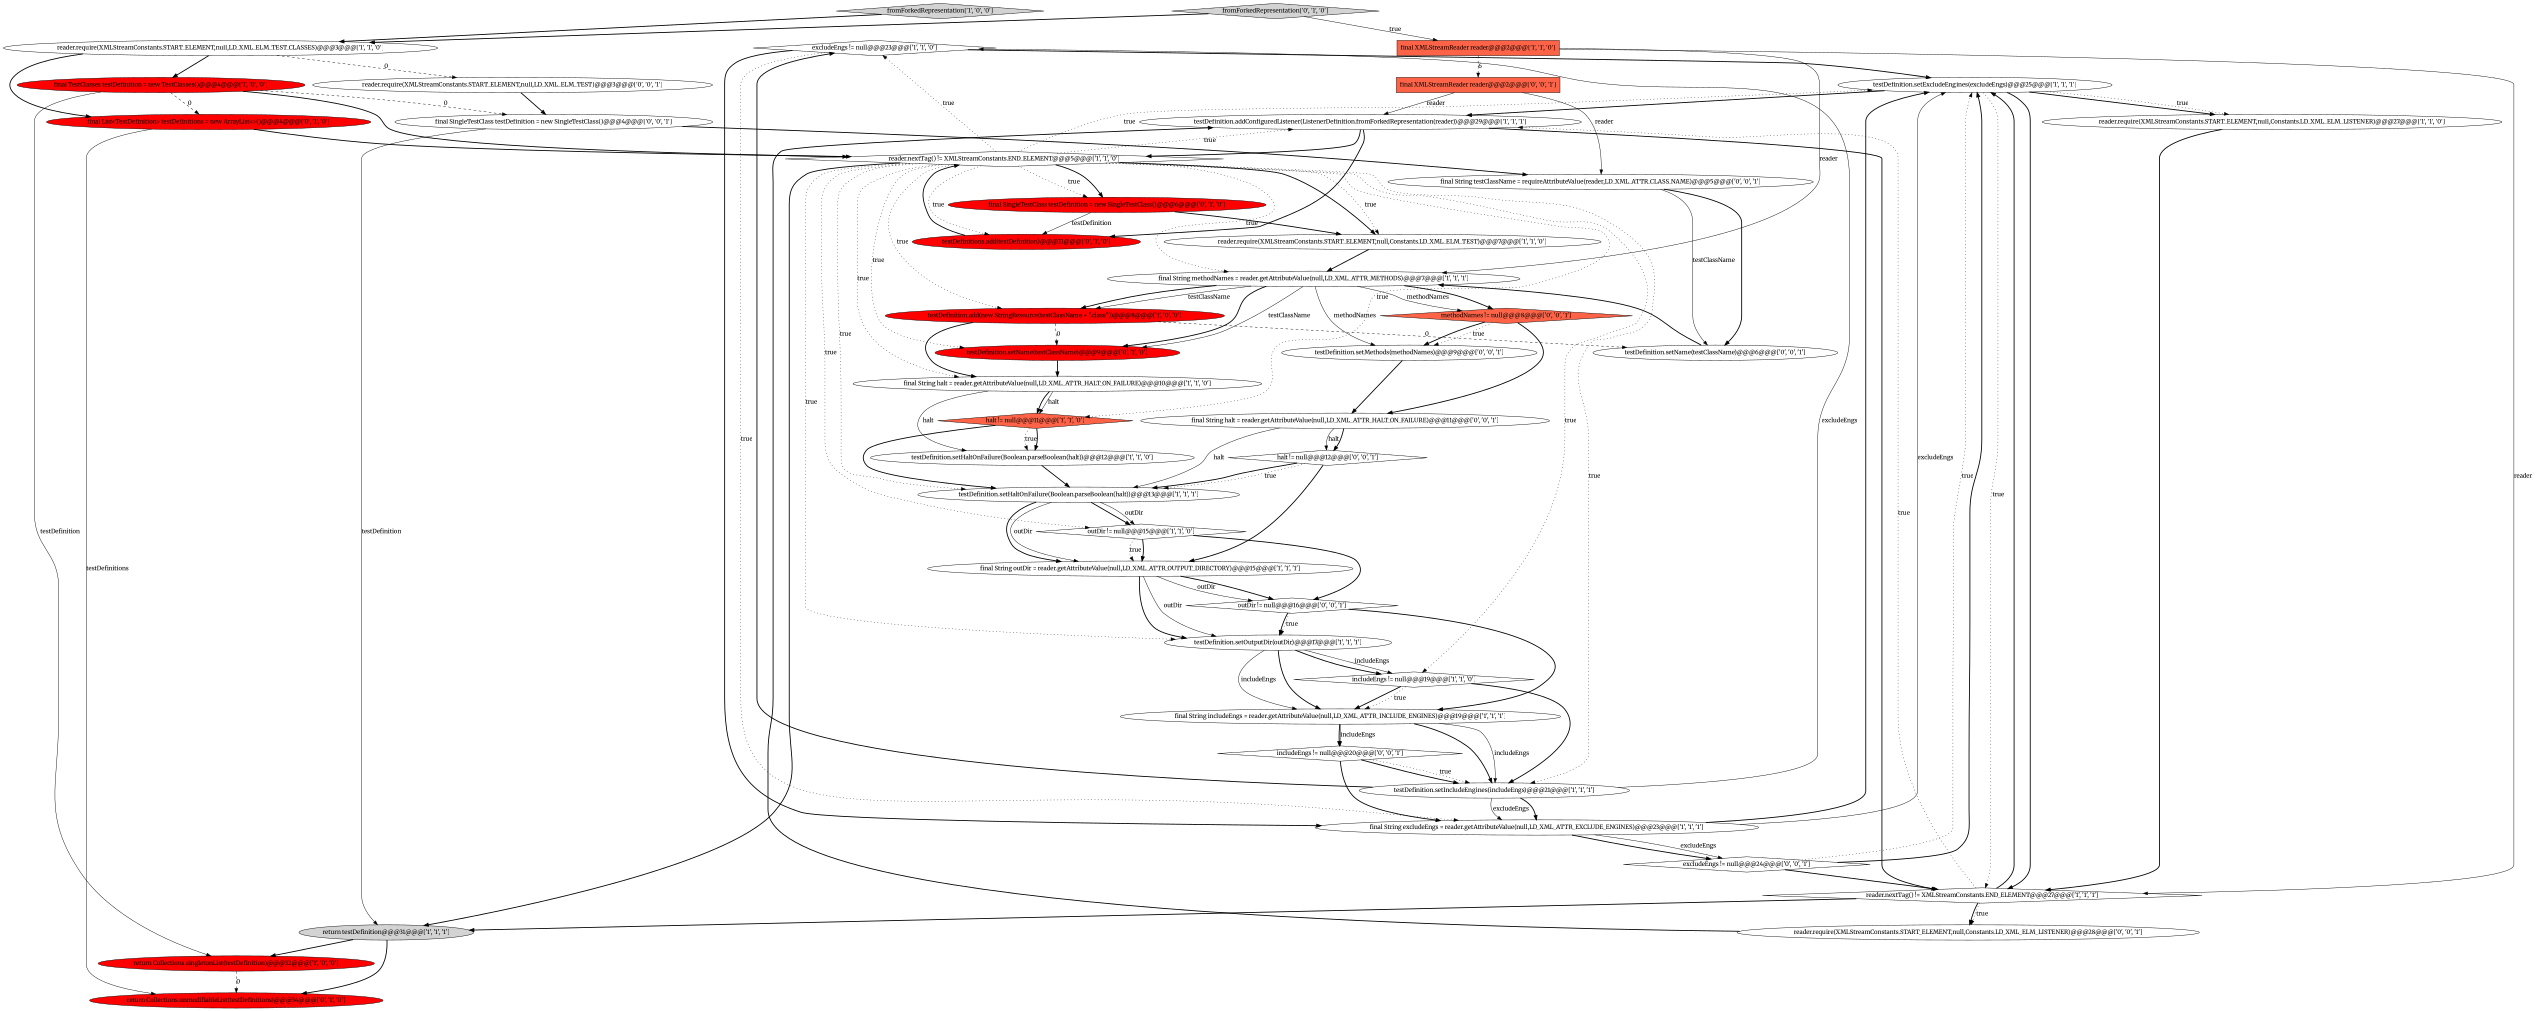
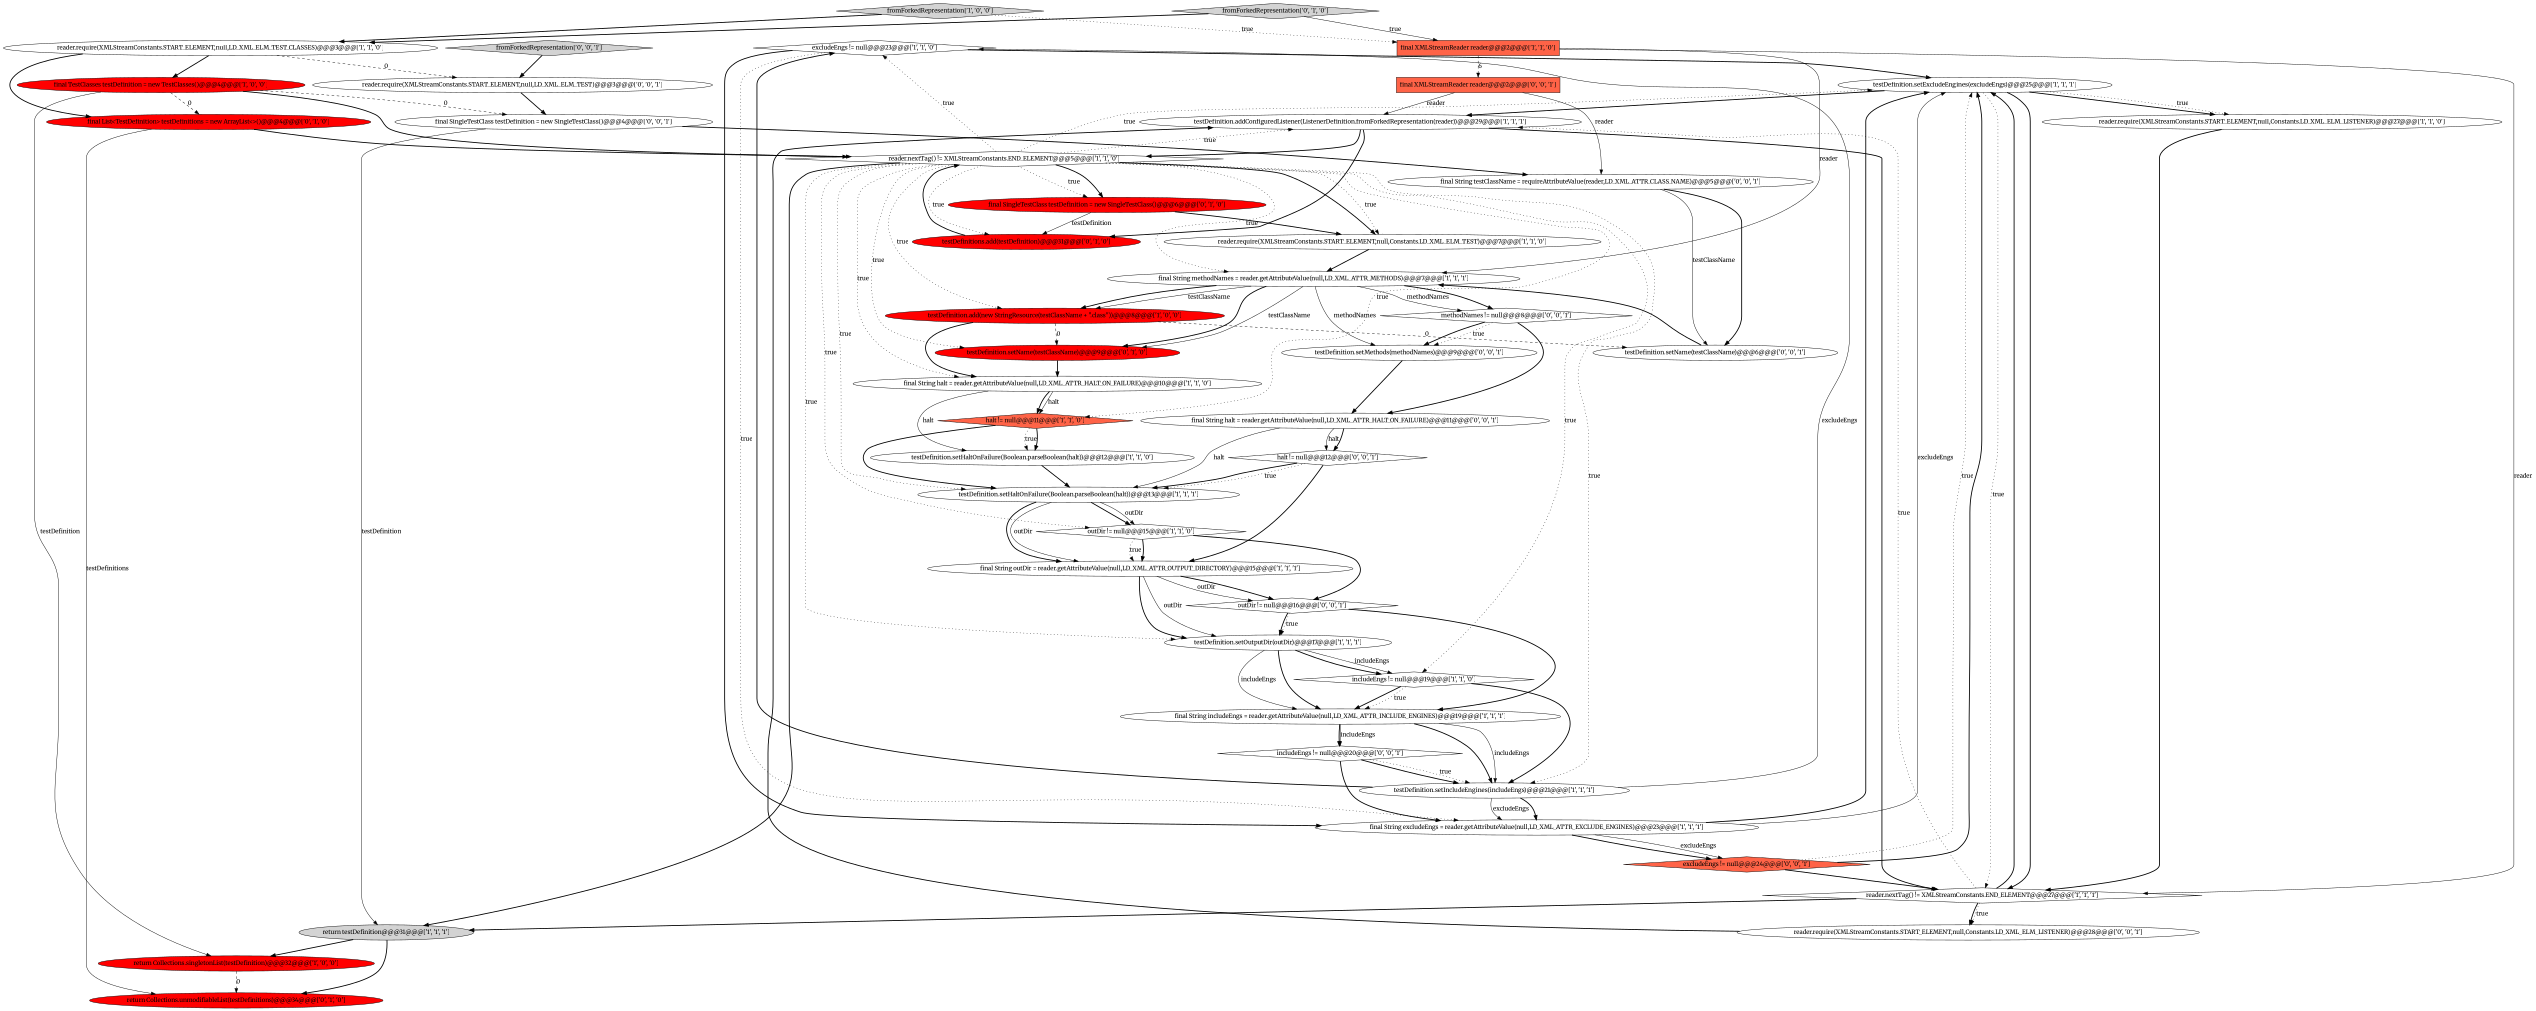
edge "fromForkedRepresentation['1', '0', '0']" -> "final XMLStreamReader reader@@@2@@@['1', '1', '0']": added, label "true"
node "fromForkedRepresentation['0', '0', '1']": added
node "methodNames != null@@@8@@@['0', '0', '1']": fillcolor tomato -> white
node "excludeEngs != null@@@24@@@['0', '0', '1']": fillcolor white -> tomato
